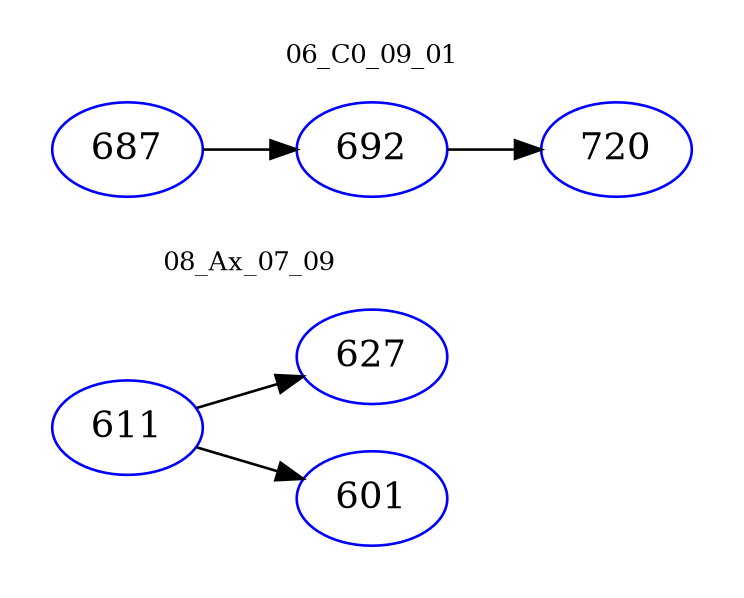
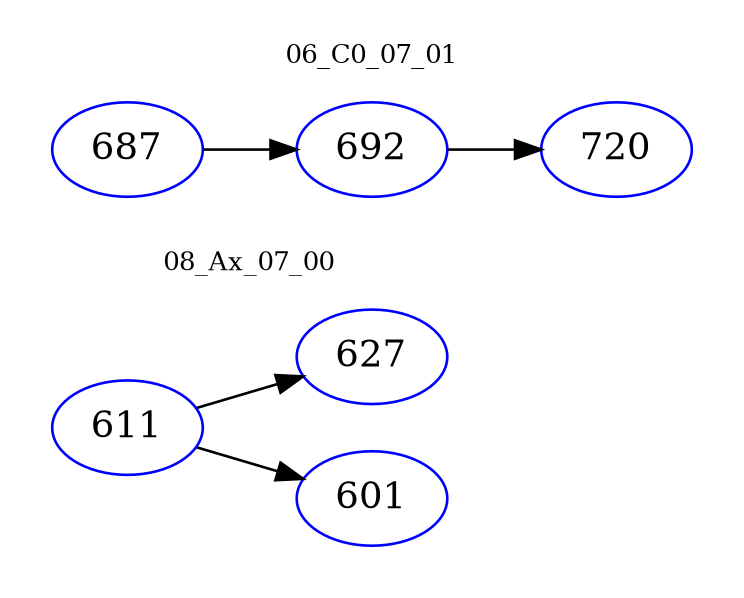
cluster "06_C0_09_01": label "06_C0_09_01" -> "06_C0_07_01"
cluster "08_Ax_07_09": label "08_Ax_07_09" -> "08_Ax_07_00"
